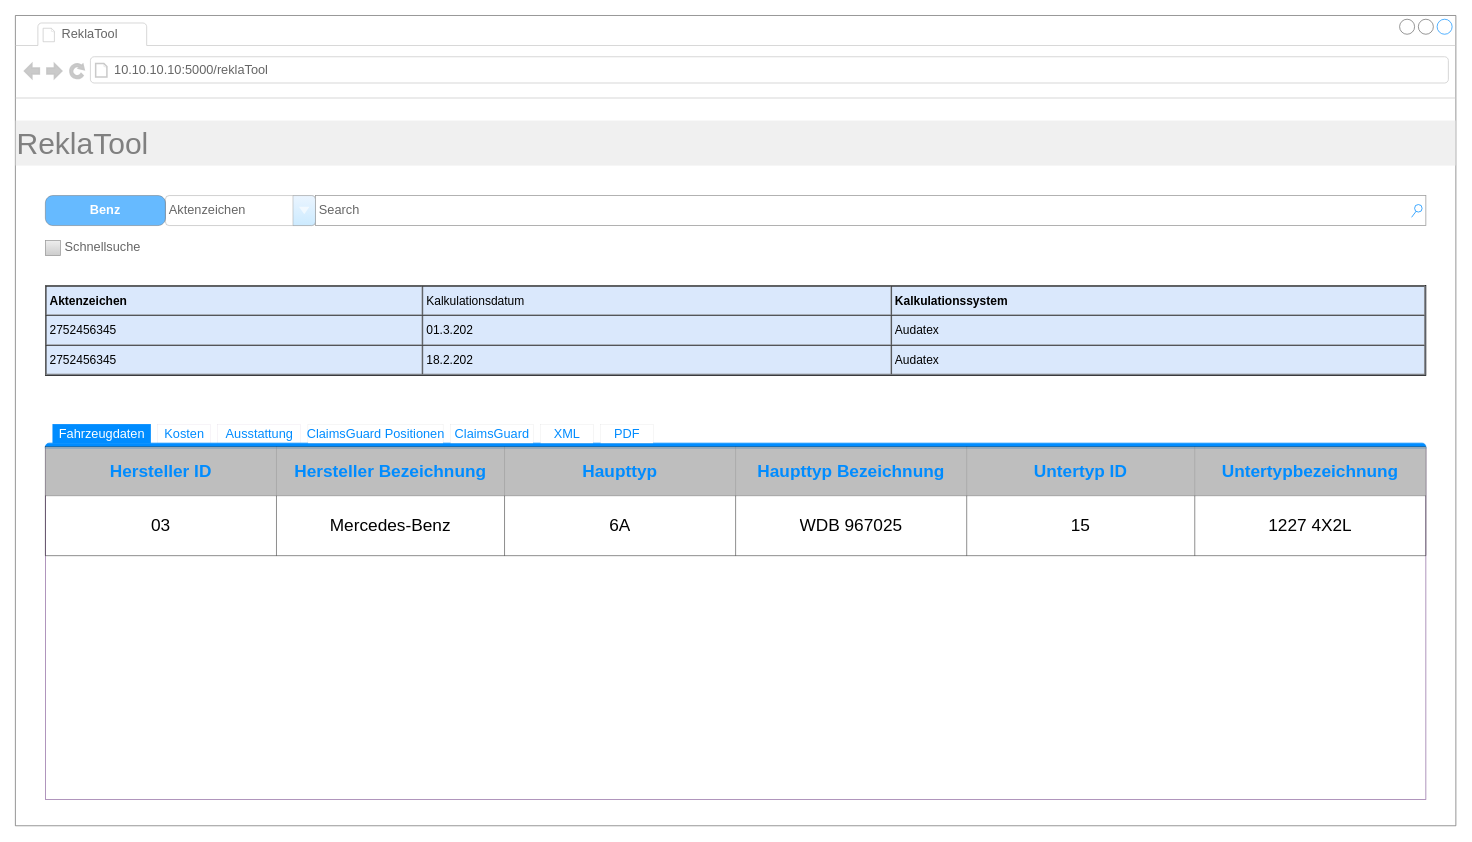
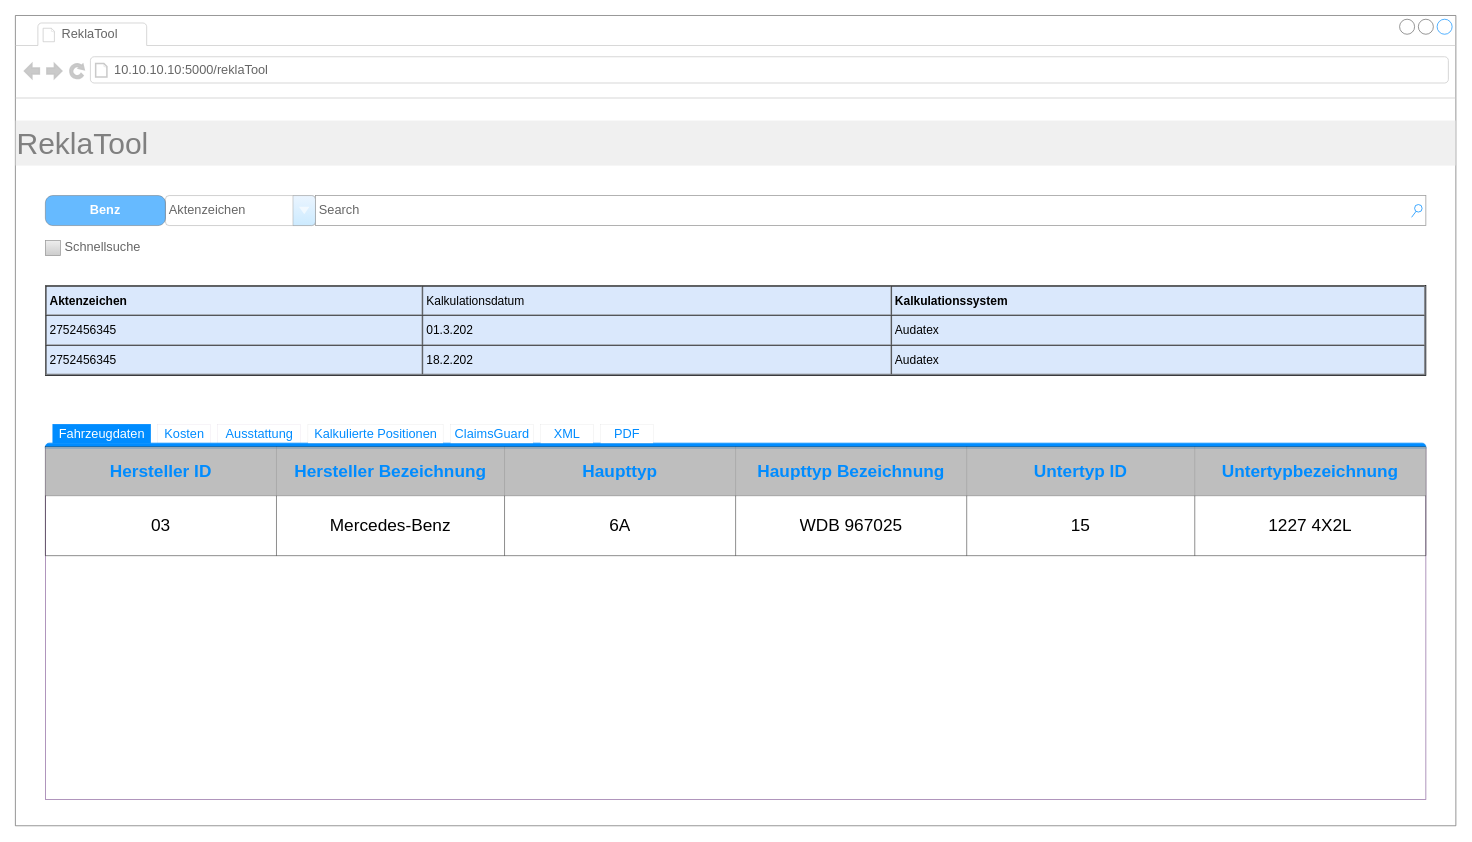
node "ClaimsGuard Positionen": label "ClaimsGuard Positionen" -> "Kalkulierte Positionen"
